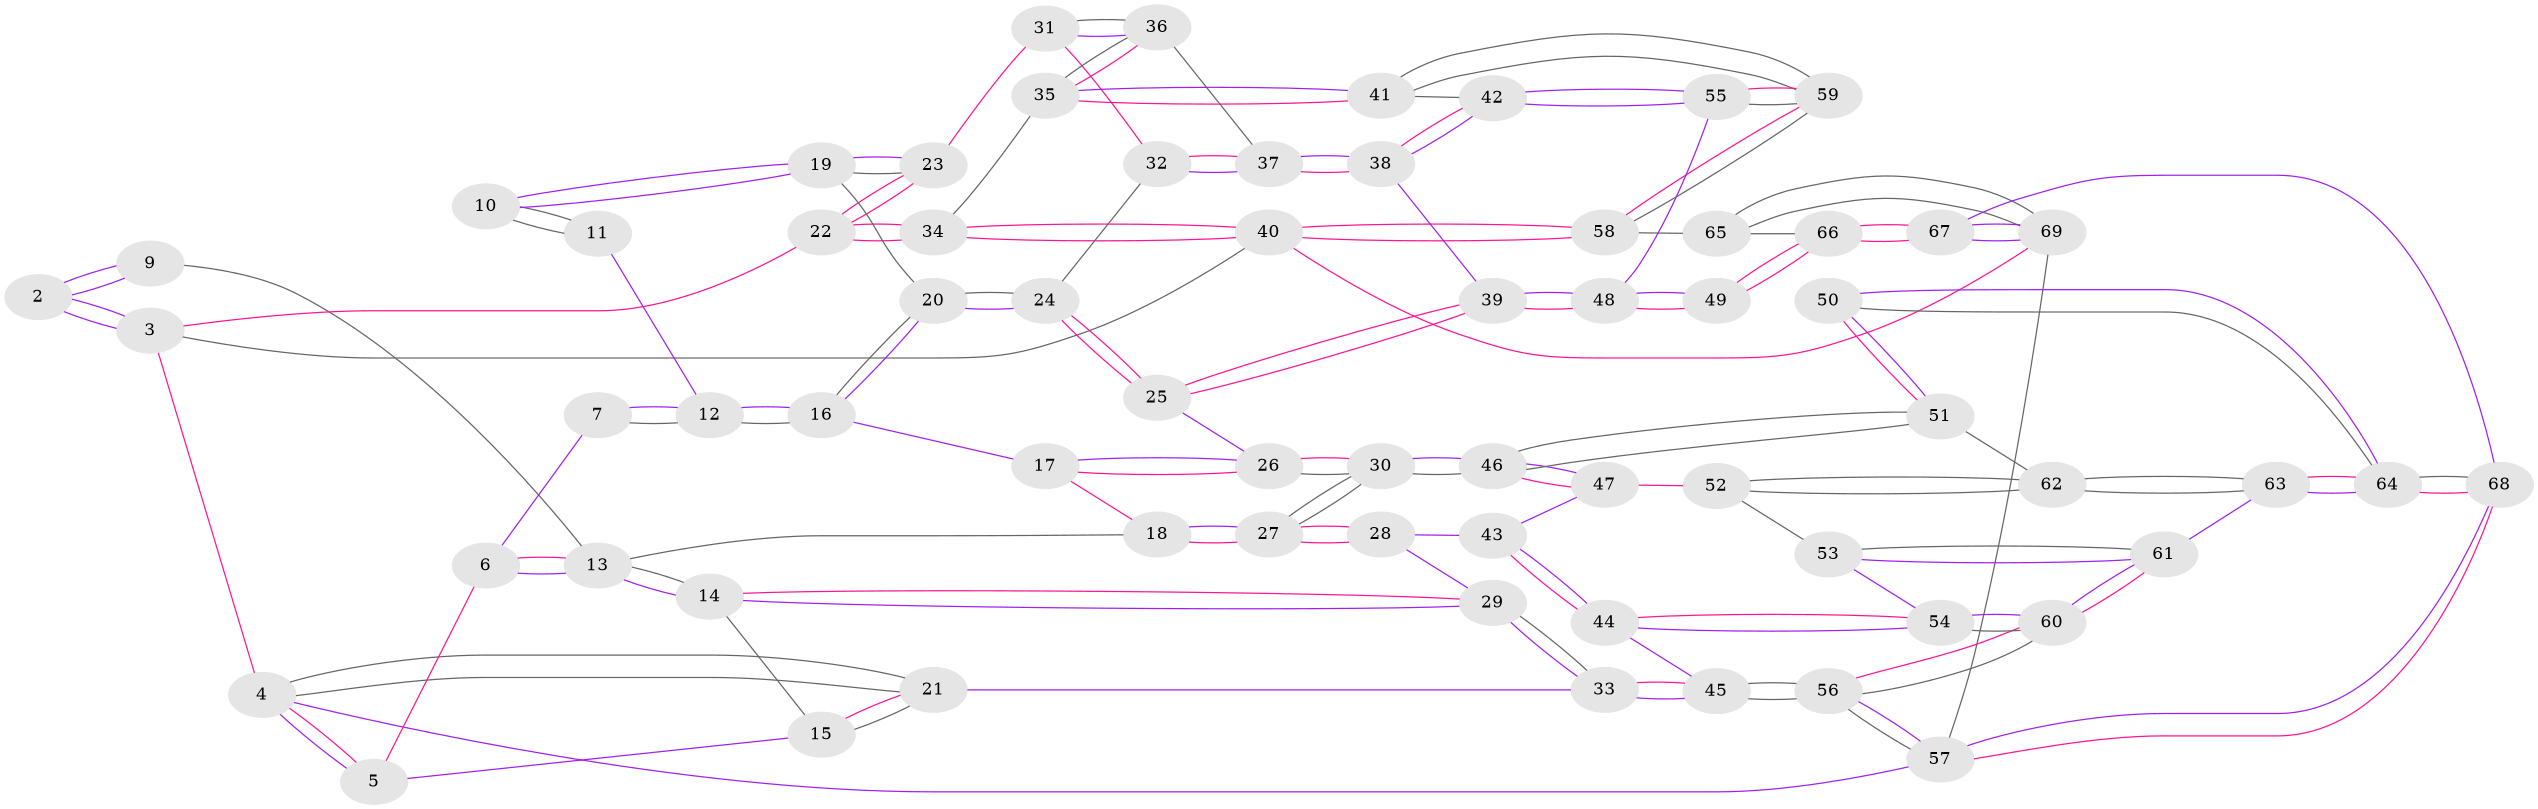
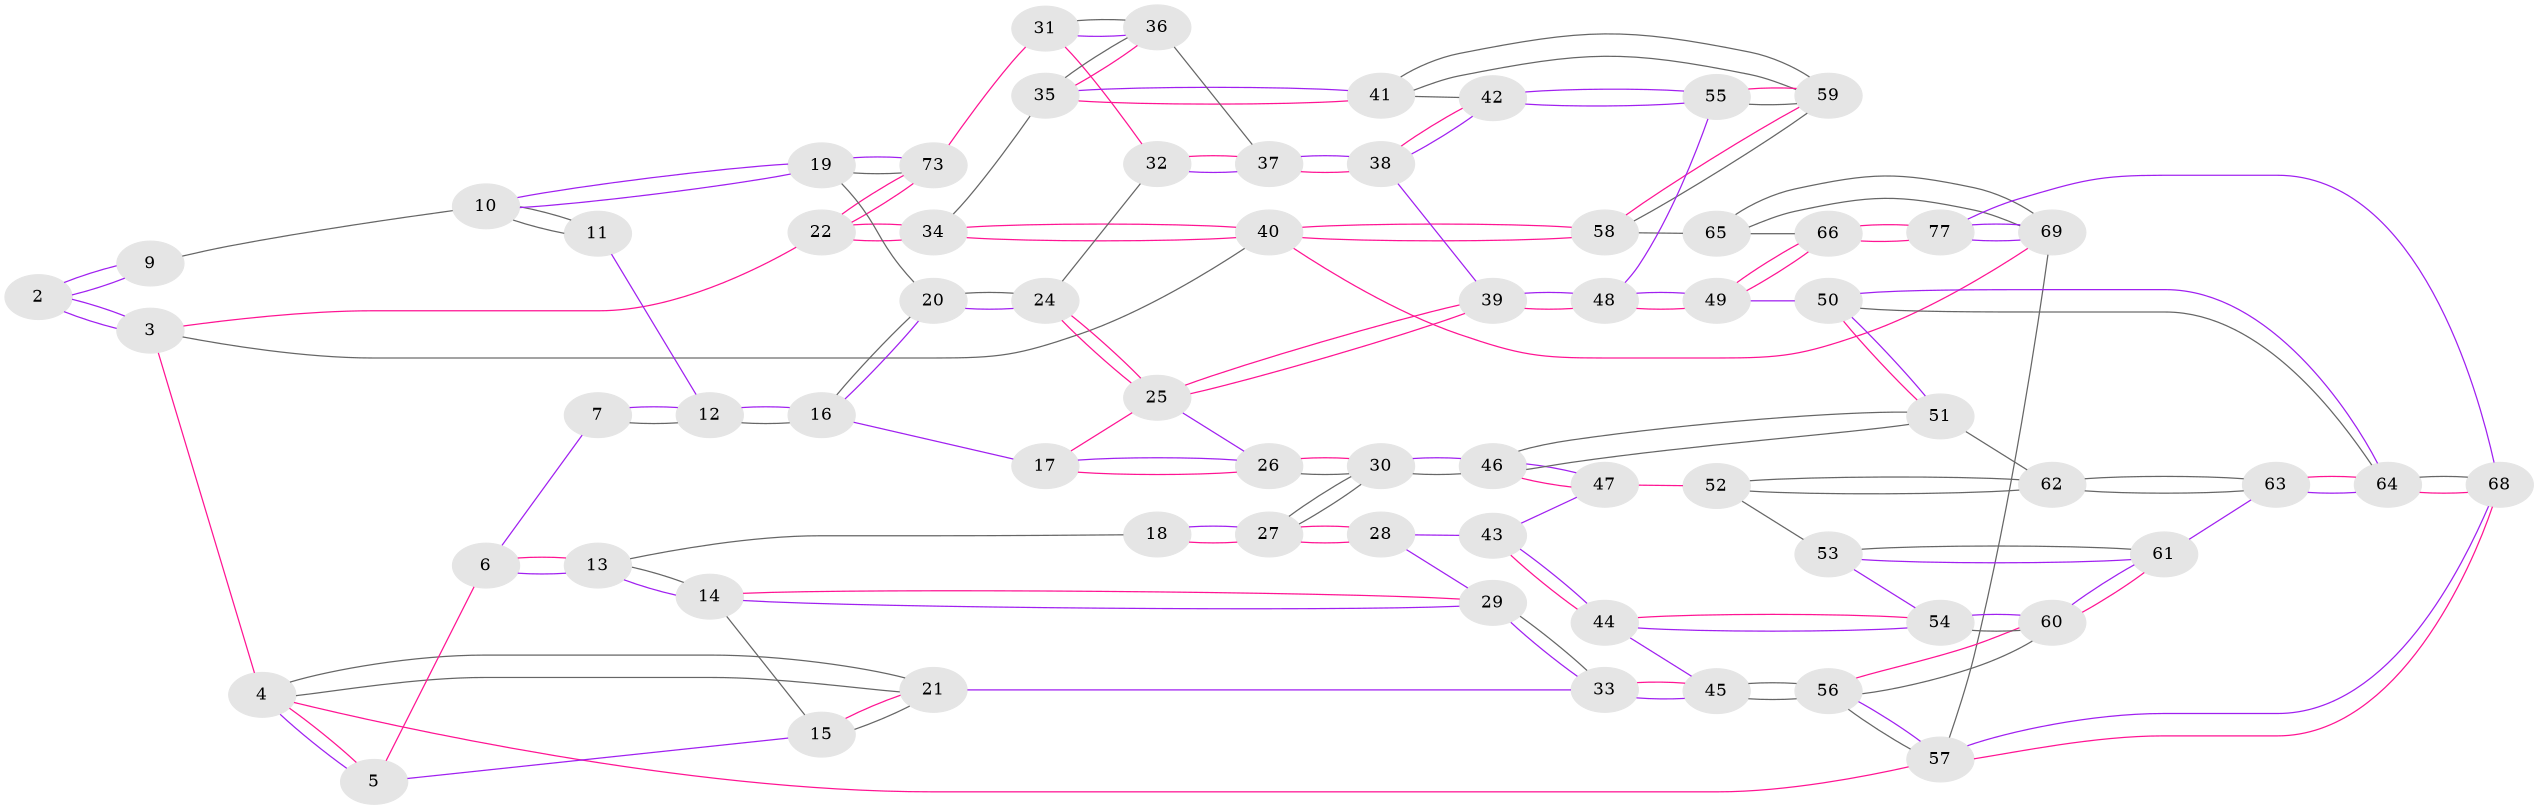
node "23": label "23" -> "73"
node "67": label "67" -> "77"
edge "49" -- "50": added
edge "9" -- "13": now "9" -- "10"
edge "17" -- "18": now "17" -- "25"
edge "4" -- "57": color purple -> deeppink
